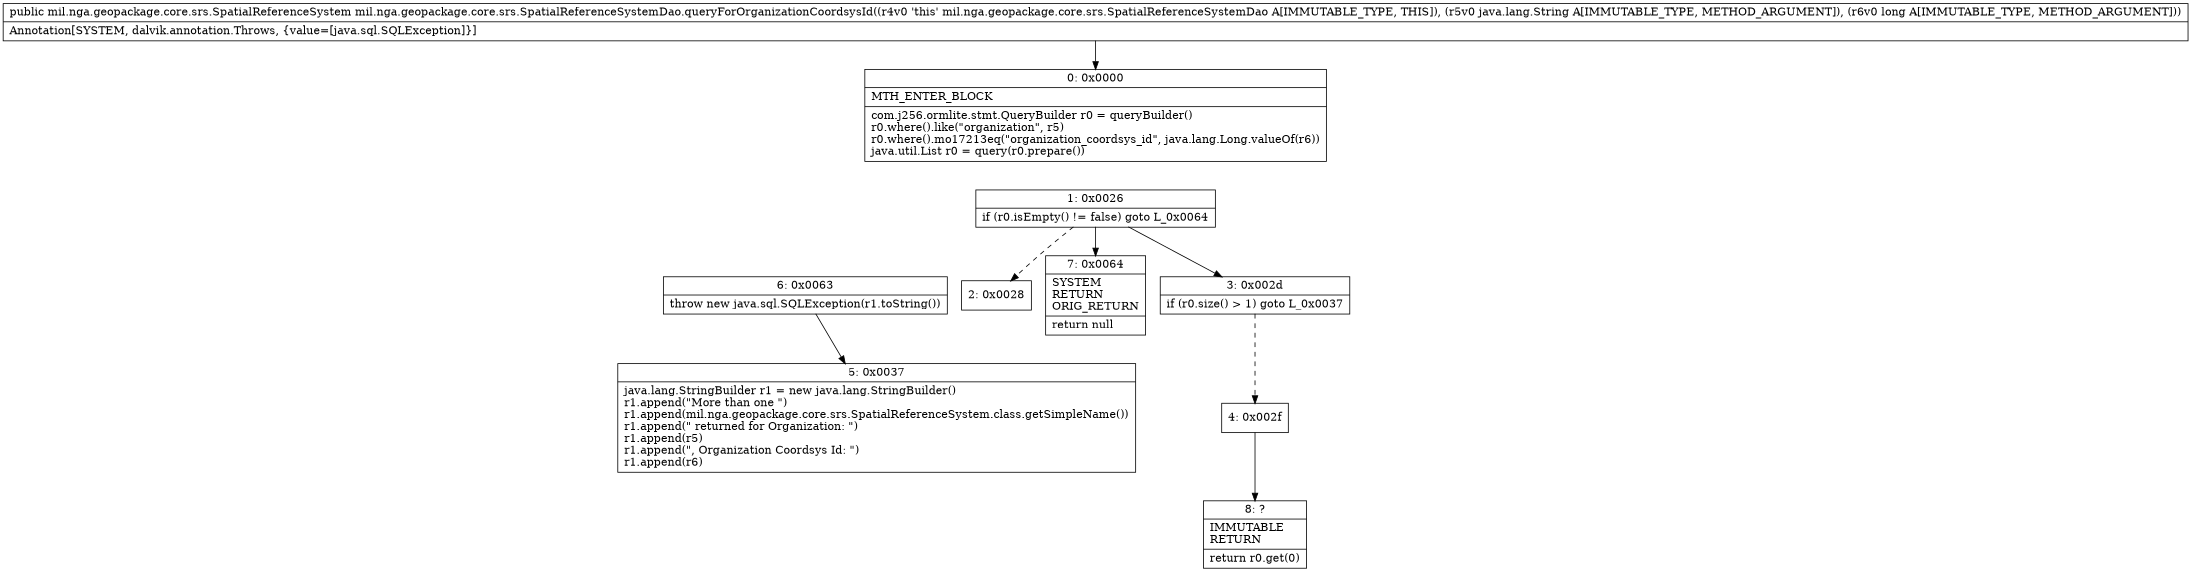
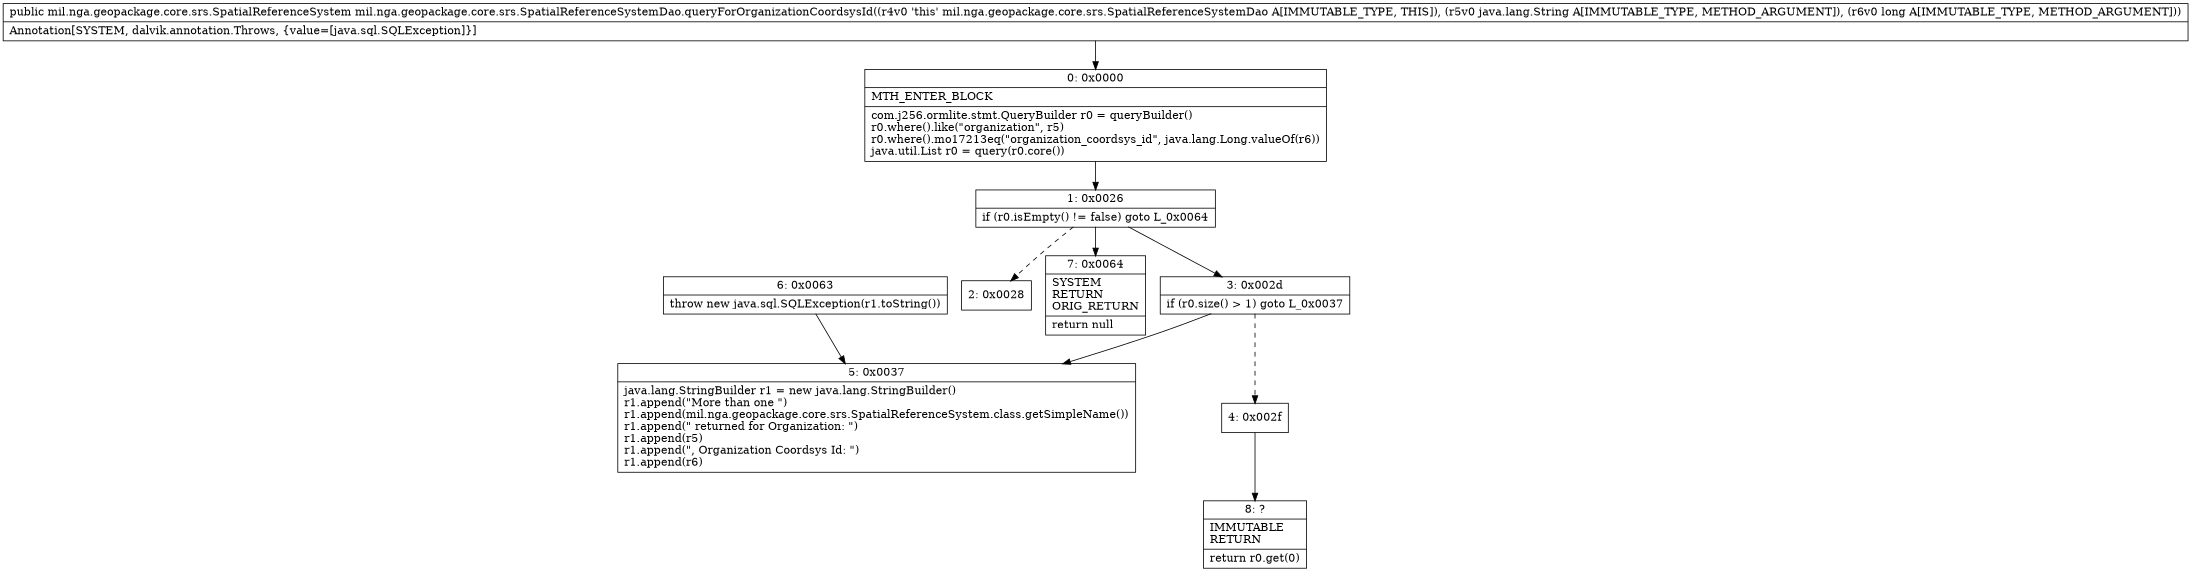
node "0: 0x0000": text "java.util.List r0 = query(r0.prepare())" -> "java.util.List r0 = query(r0.core())"
edge "0: 0x0000" -> "1: 0x0026": added
edge "3: 0x002d" -> "5: 0x0037": added
